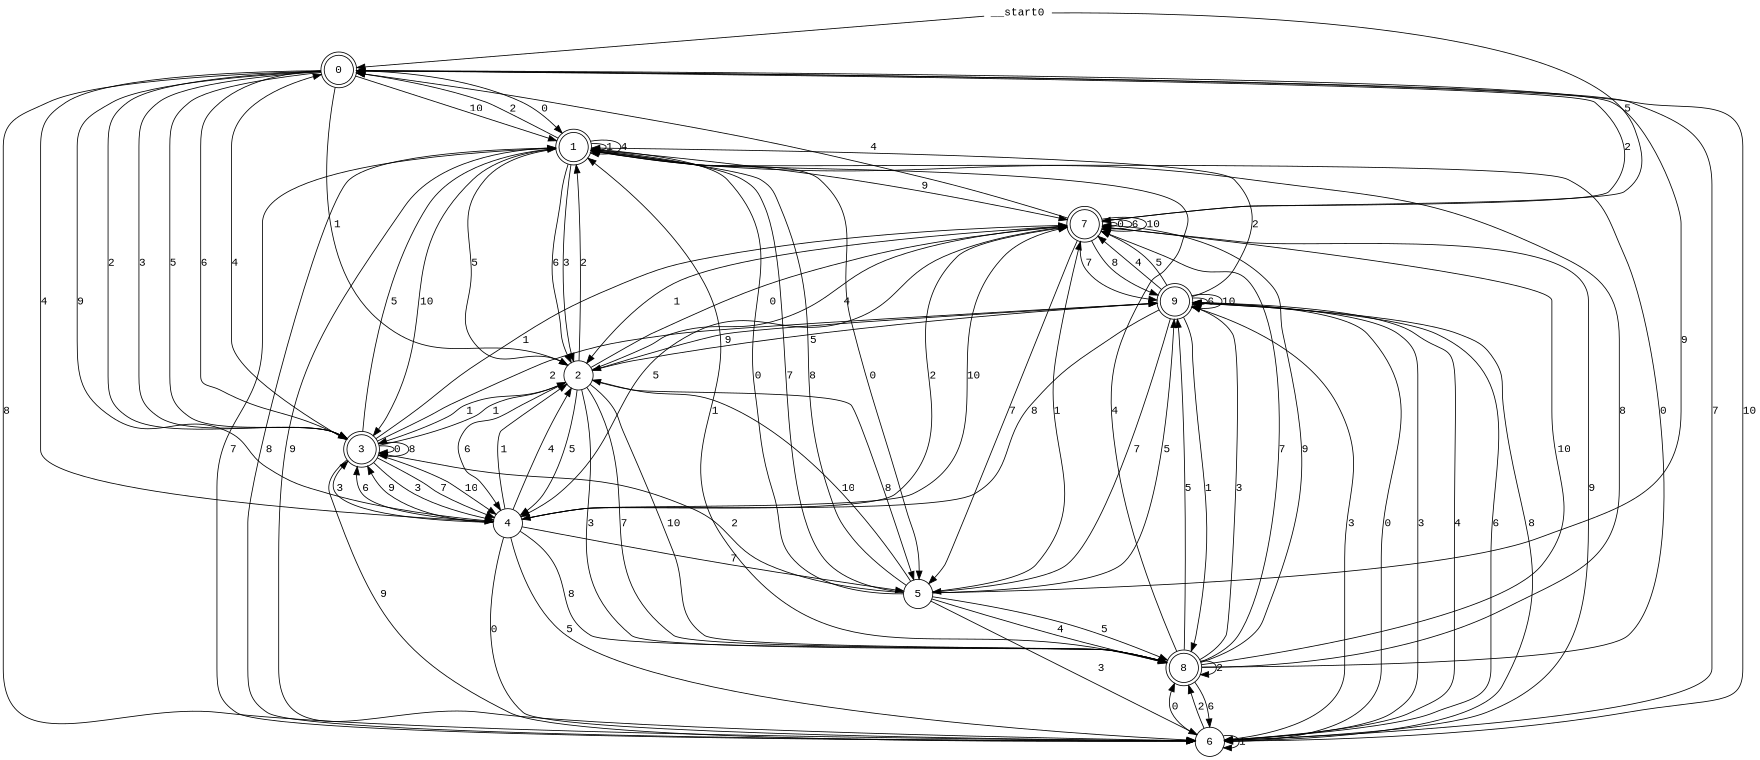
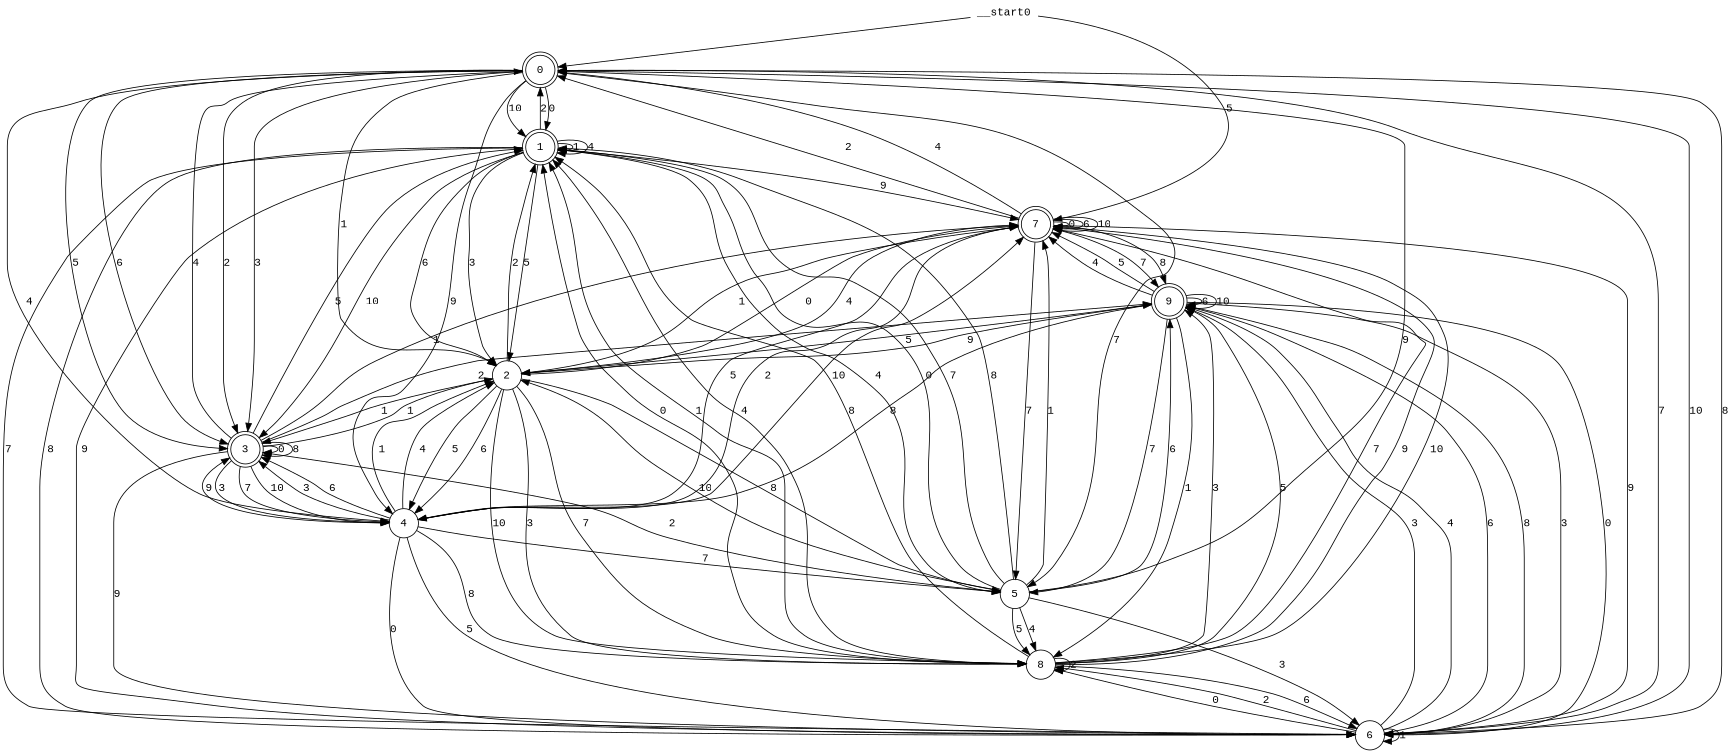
edge "9" -> "1": removed, label "2"
edge "0" -> "5": added, label "7"
edge "1" -> "5": label "0" -> "4"
edge "5" -> "9": label "5" -> "6"
node "8": shape doublecircle -> circle
